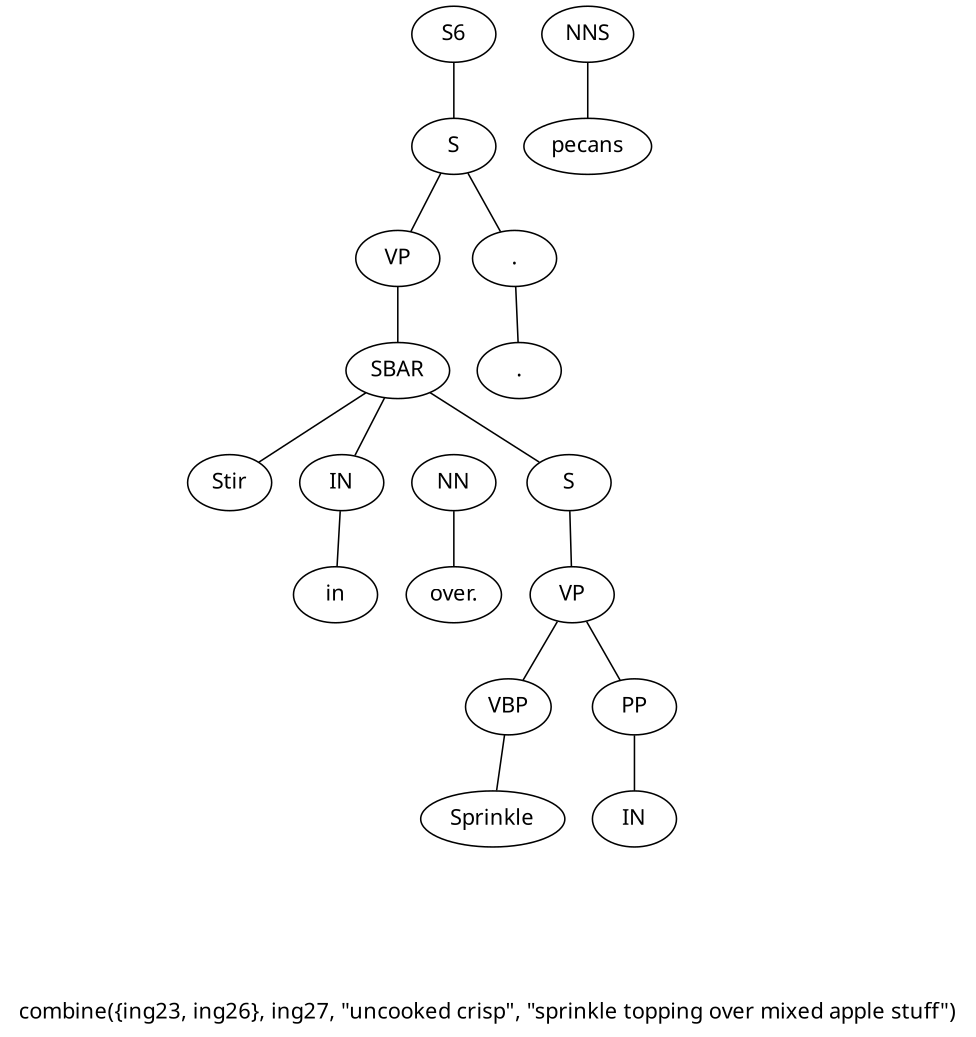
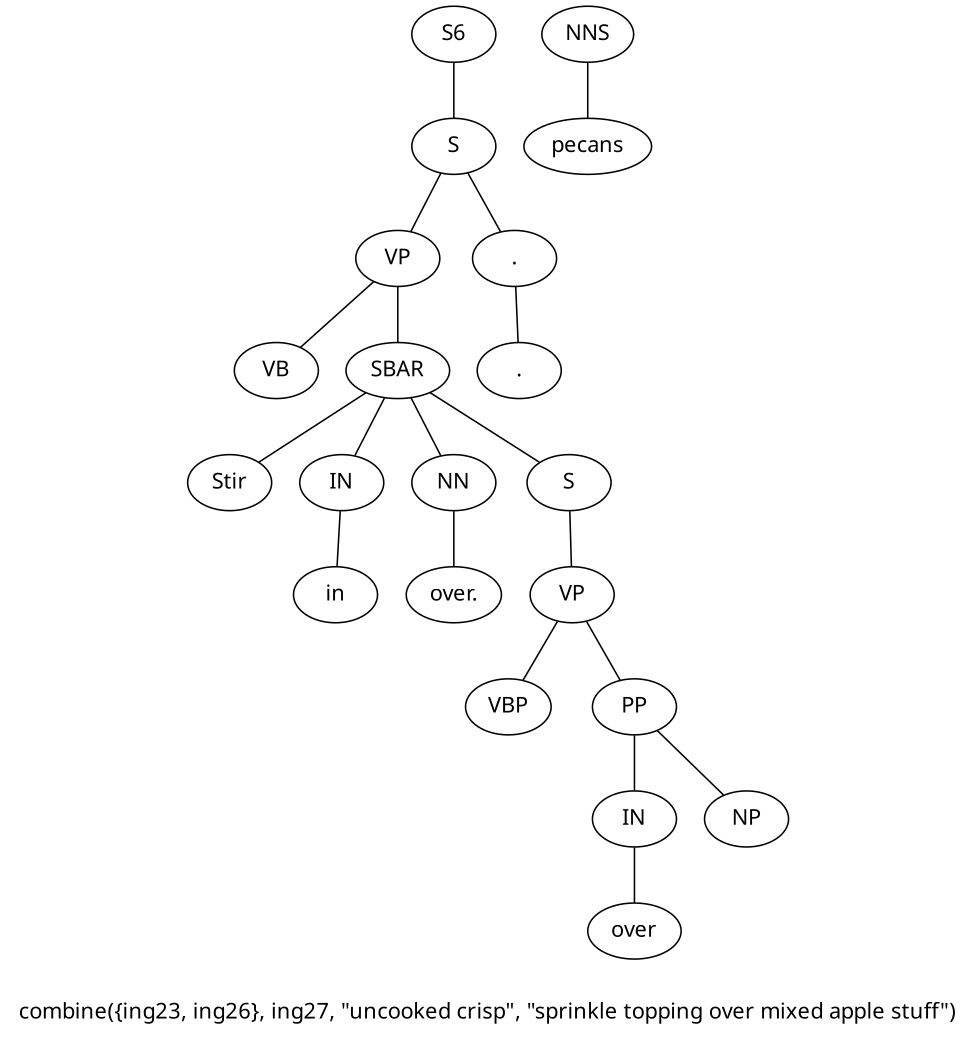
node "VB": added
edge "SBAR" -- "NN": added
node "Sprinkle": removed
node "NP": added
node "over": added
